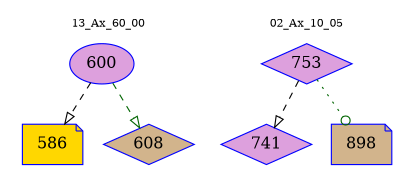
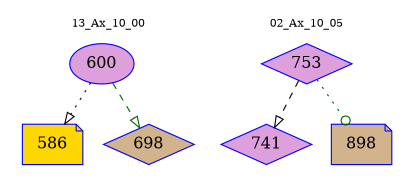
cluster "13_Ax_60_00": label "13_Ax_60_00" -> "13_Ax_10_00"
edge "600" -> "586": style dashed -> dotted
node "608": label "608" -> "698"
